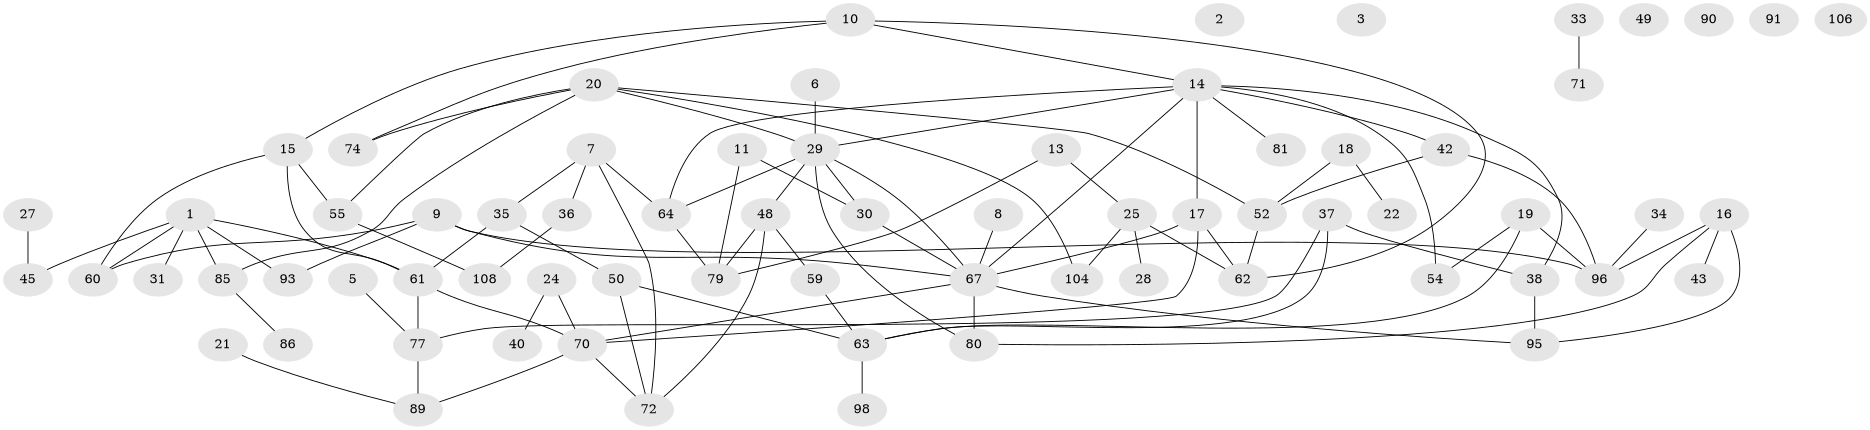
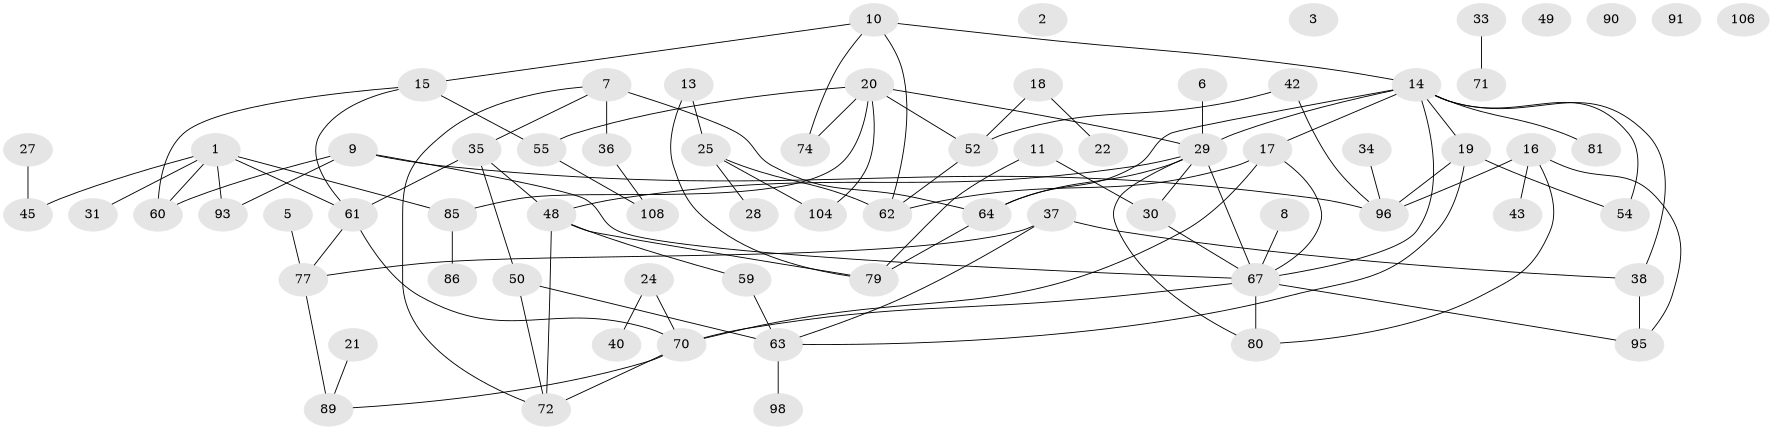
edge "14" -- "42": now "14" -- "19"
edge "35" -- "48": added
